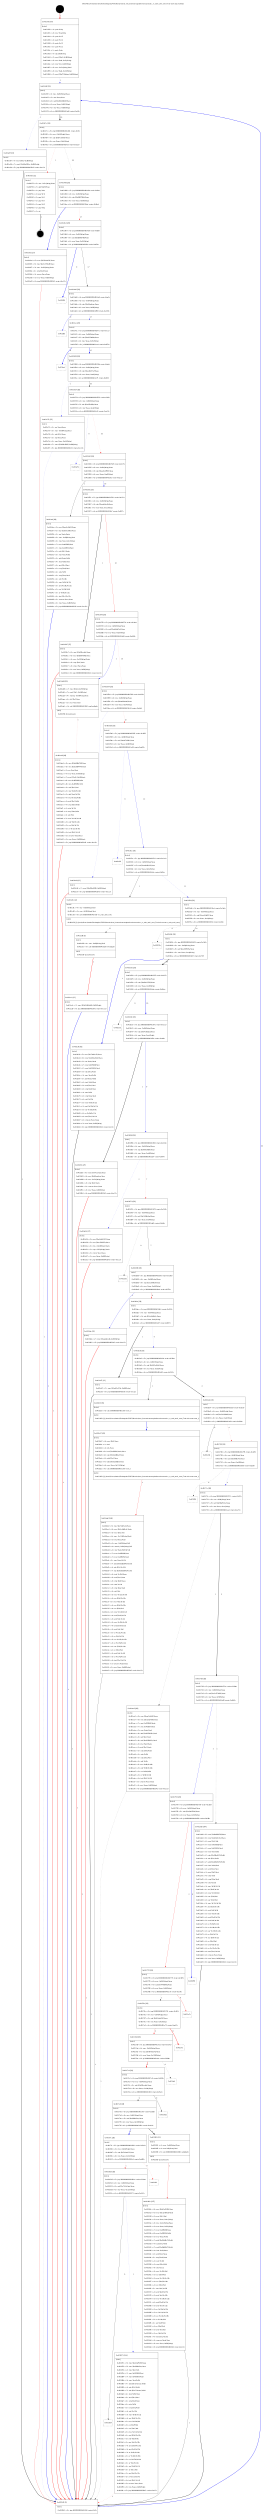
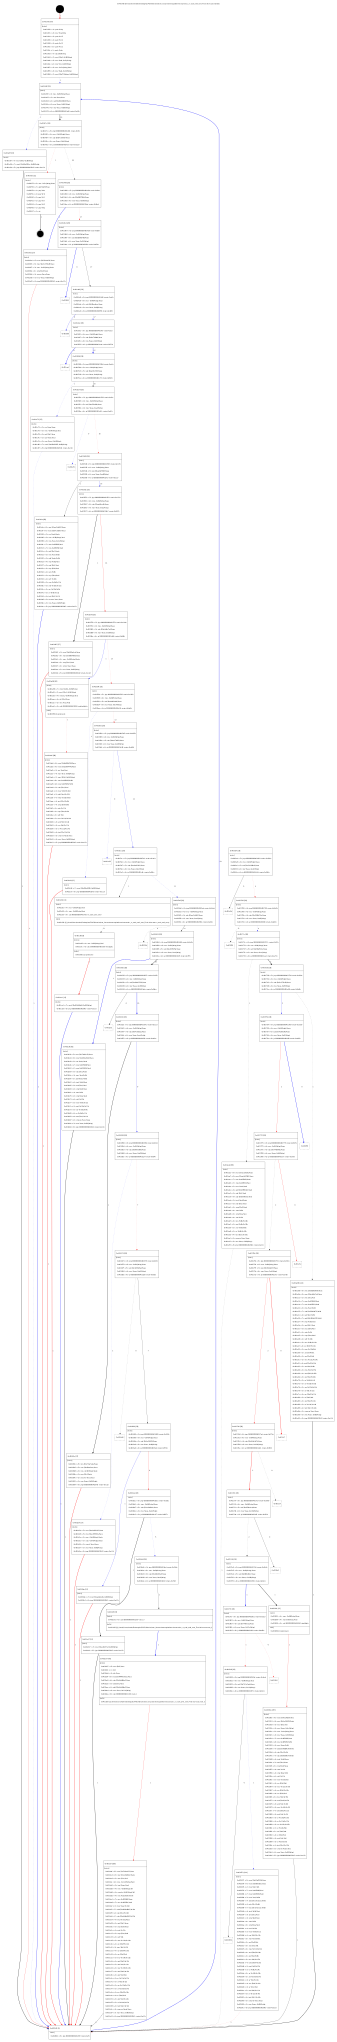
edge "0x4016c8 [28]" -> "0x4016e4 [28]": removed, label "4"
